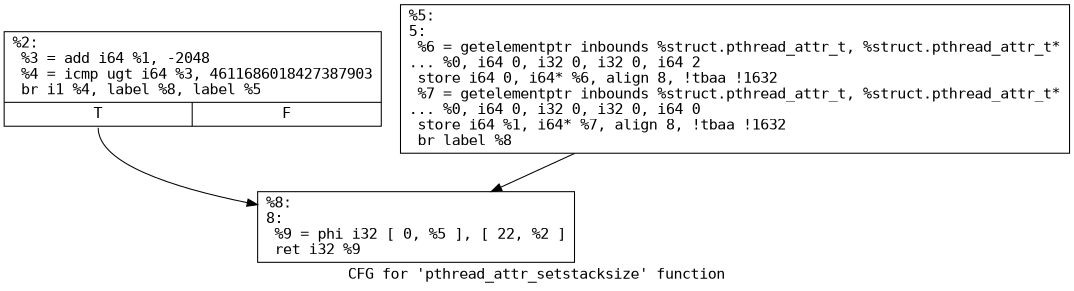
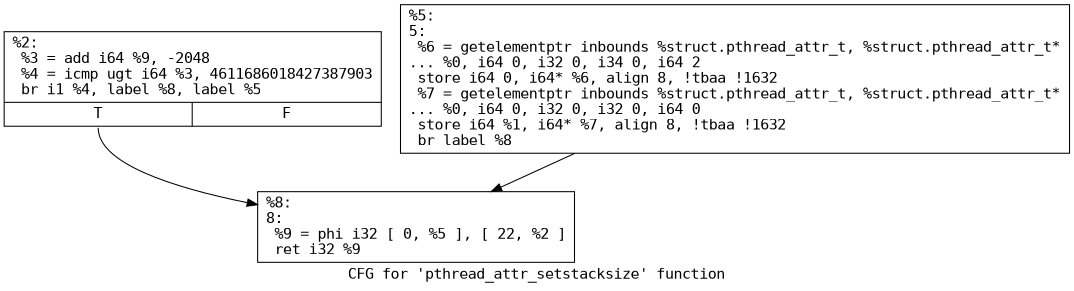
node "%2:": text "%3 = add i64 %1, -2048" -> "%3 = add i64 %9, -2048"
node "%5:": text "... %0, i64 0, i32 0, i32 0, i64 2" -> "... %0, i64 0, i32 0, i34 0, i64 2"
